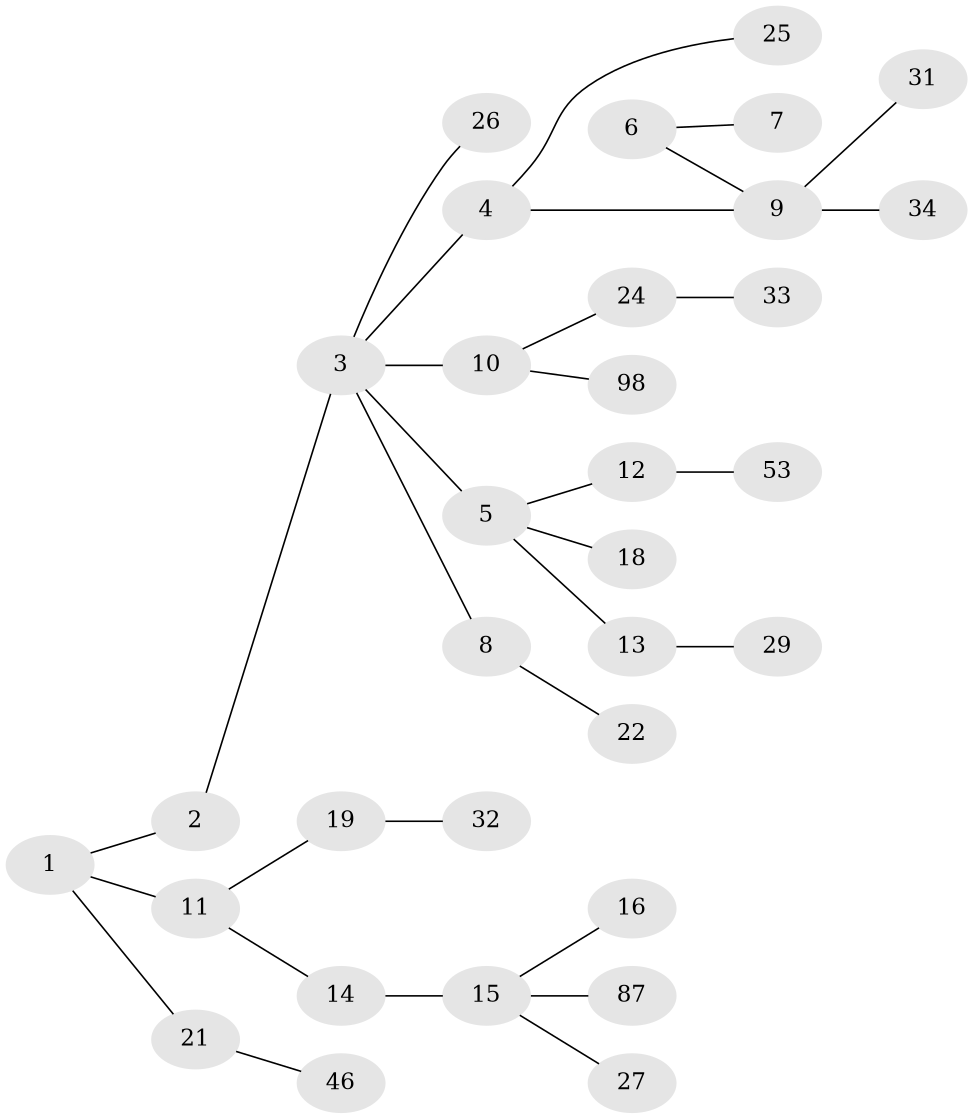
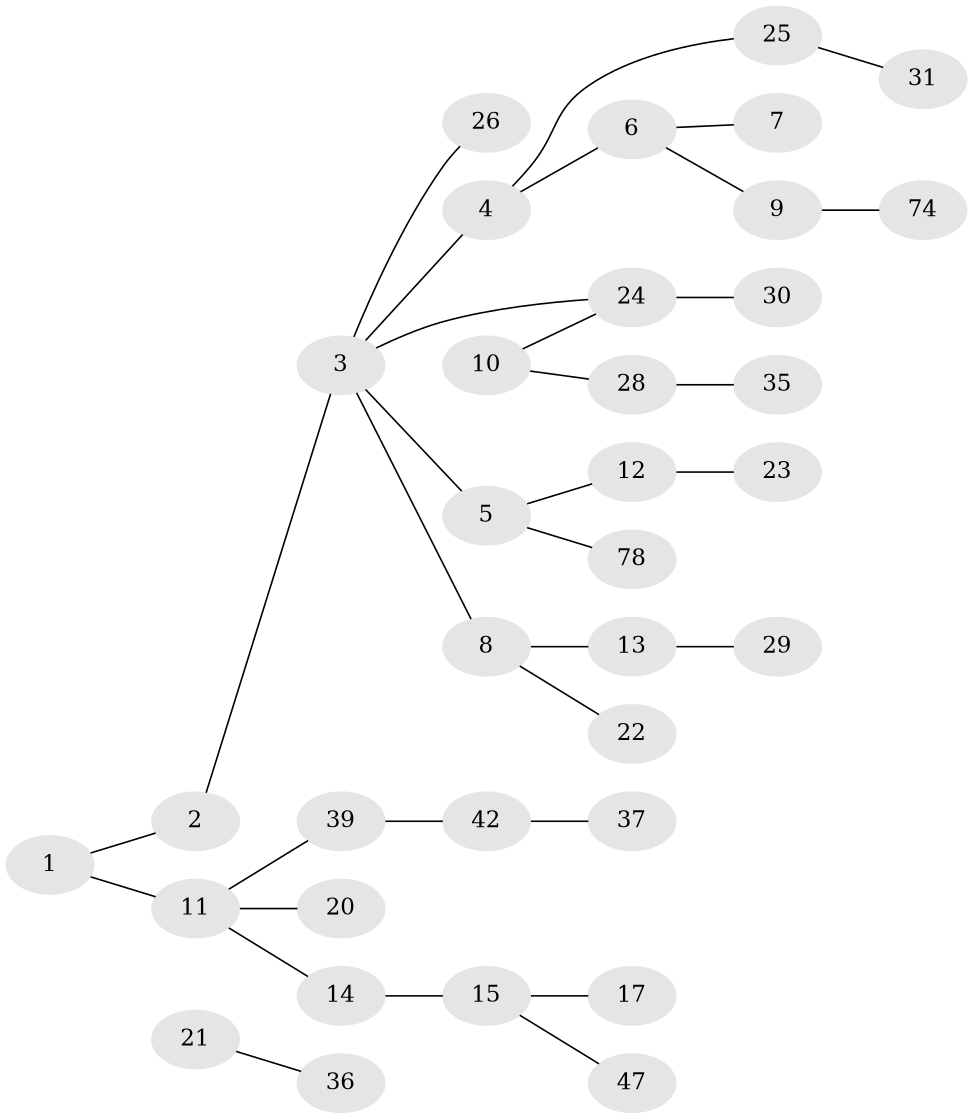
edge "31" -- "9": now "31" -- "25"
edge "4" -- "9": now "4" -- "6"
node "34": label "34" -> "74"
node "33": label "33" -> "30"
edge "3" -- "10": now "3" -- "24"
node "98": label "98" -> "28"
node "35": added
node "53": label "53" -> "23"
node "18": label "18" -> "78"
edge "5" -- "13": now "8" -- "13"
node "19": label "19" -> "39"
node "32": label "32" -> "42"
node "37": added
node "20": added
node "16": removed
edge "1" -- "21": removed
node "87": label "87" -> "17"
node "46": label "46" -> "36"
node "27": label "27" -> "47"
